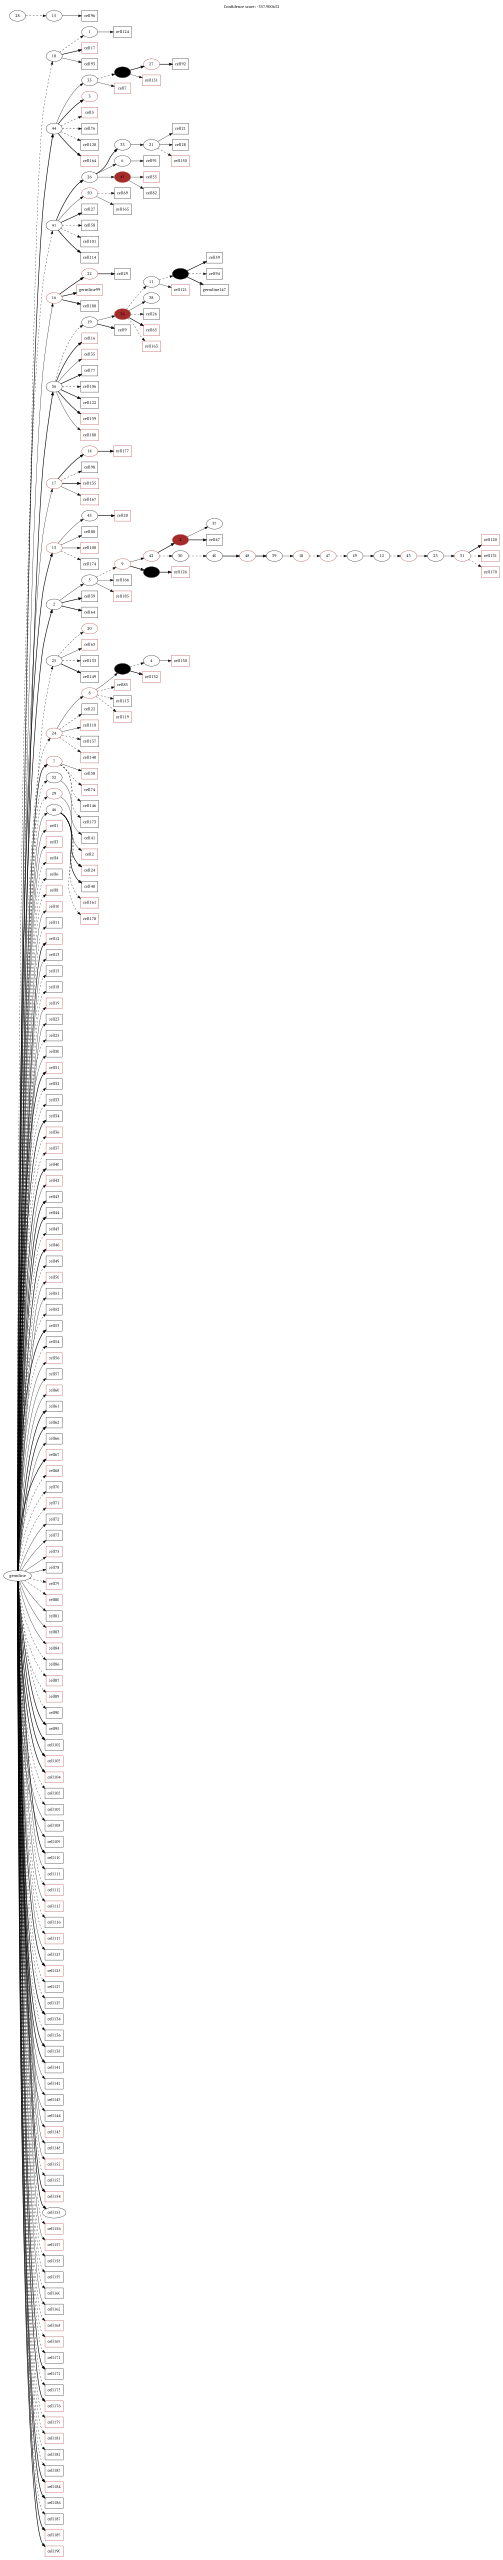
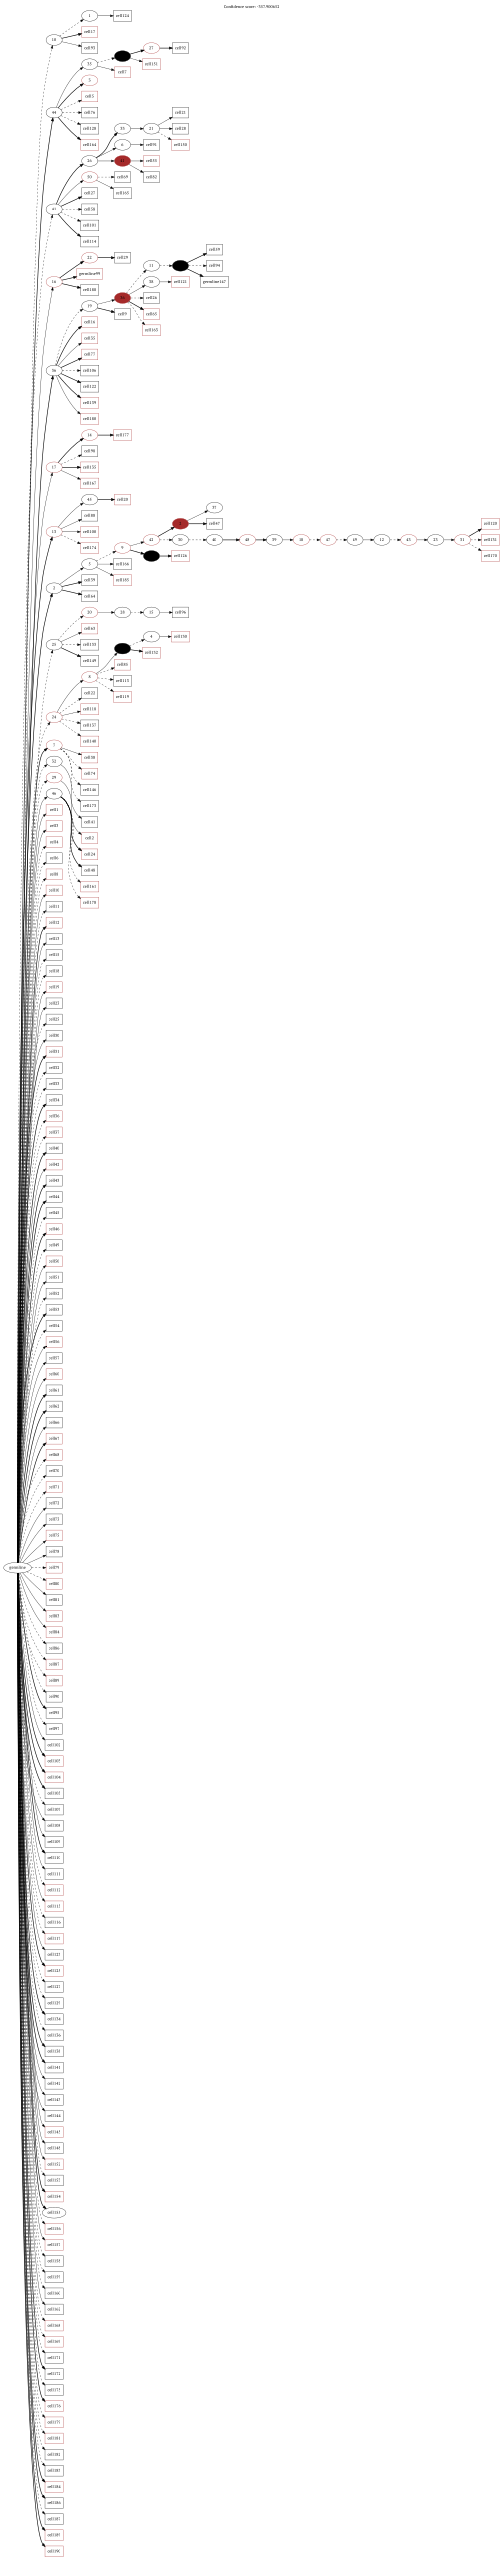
edge "11" -> "cell121": now "38" -> "cell121"
node "cell77": color black -> brown
node "cell174": color black -> brown
edge "20" -> "28": added
edge "germline" -> "cell102": style bold -> solid
node "cell97": added
edge "germline" -> "cell105": style dashed -> bold
